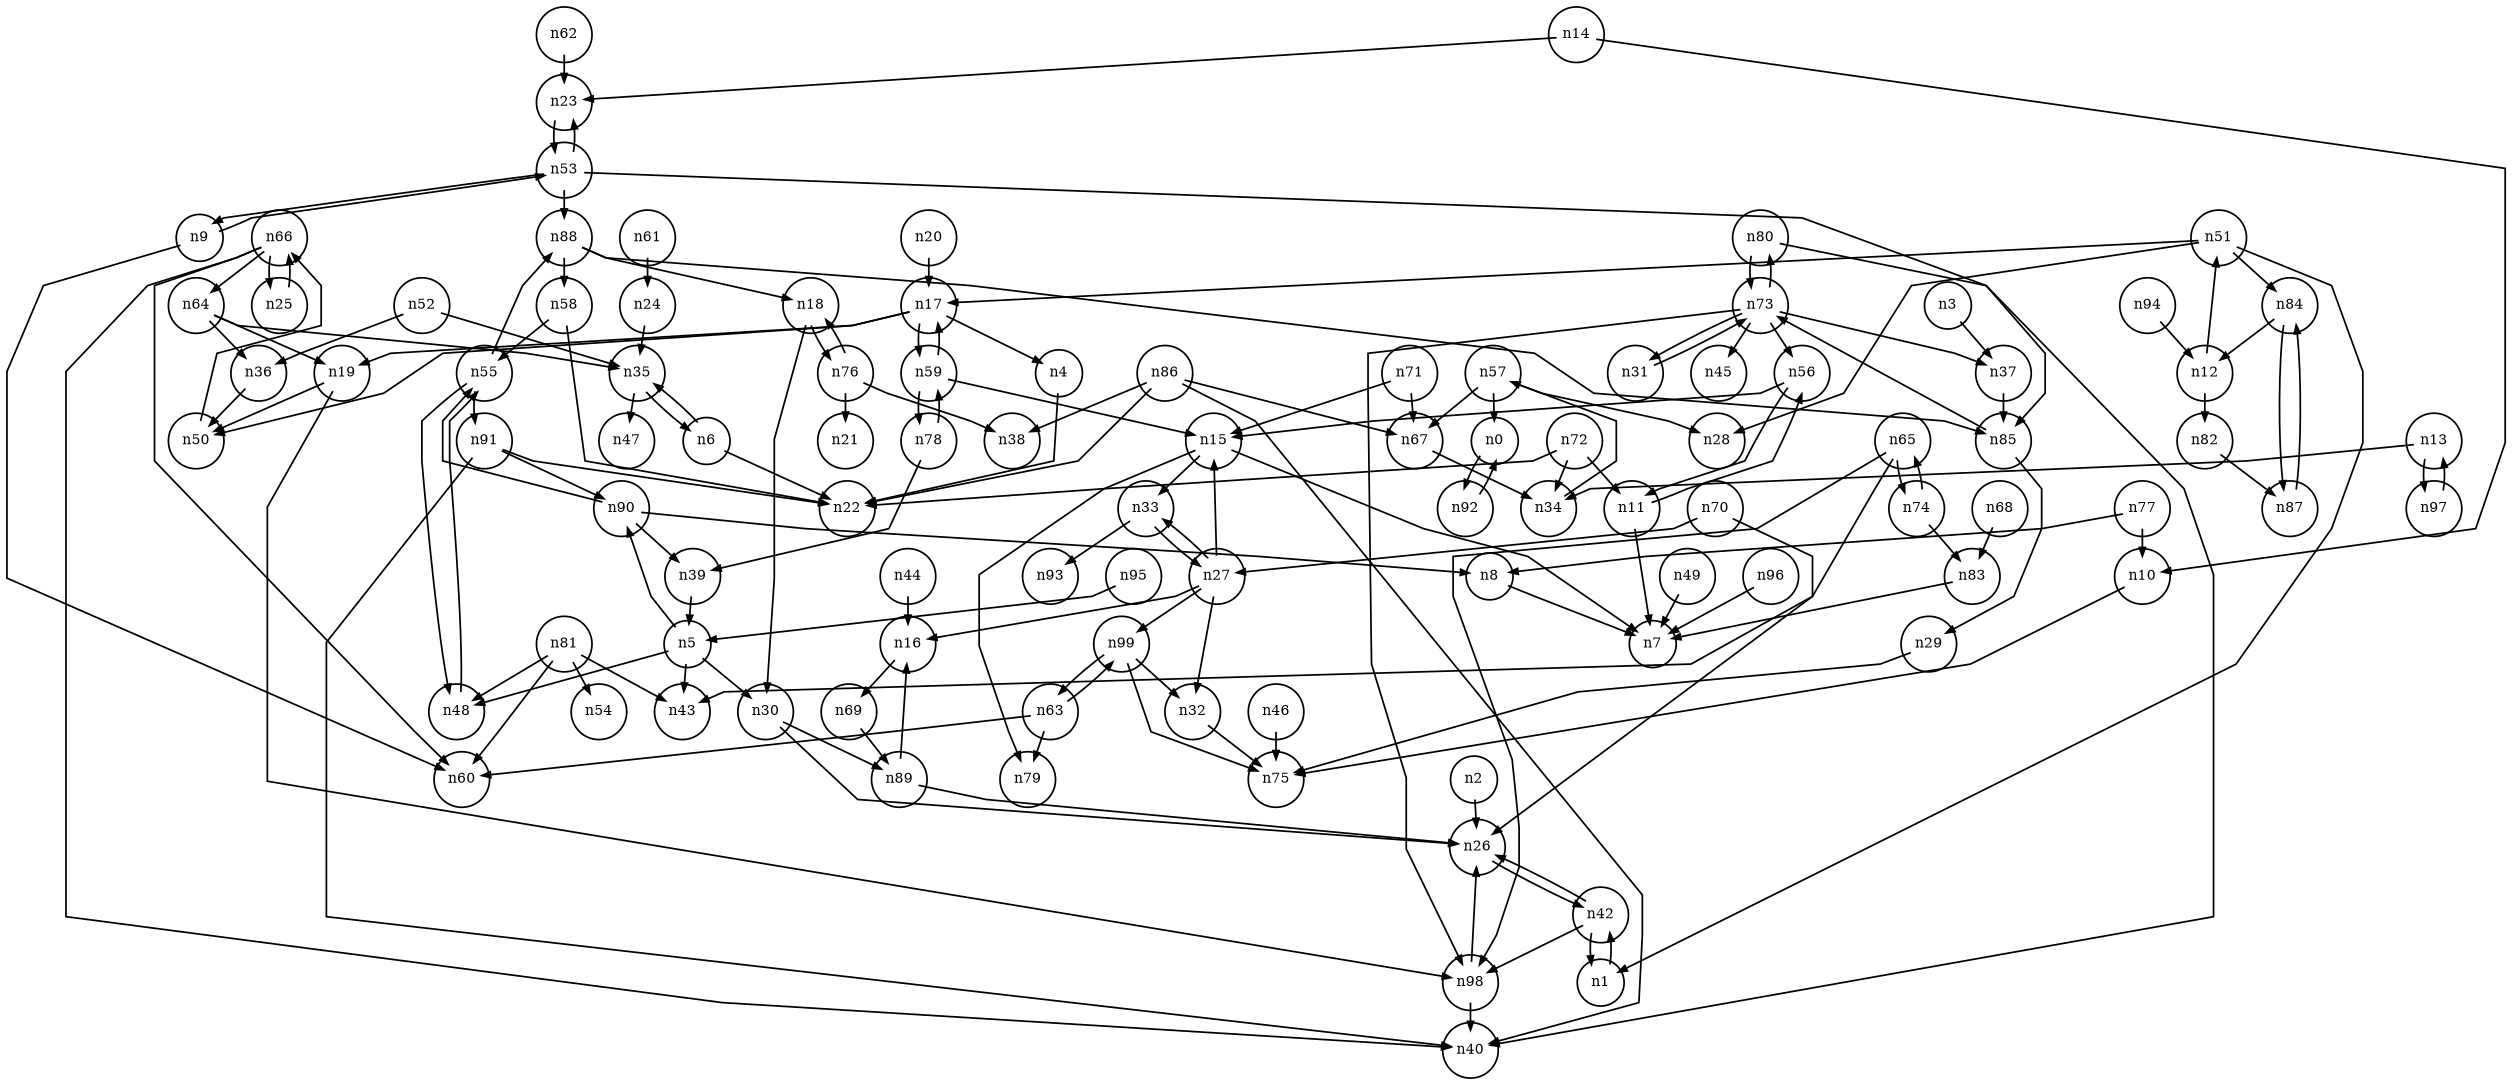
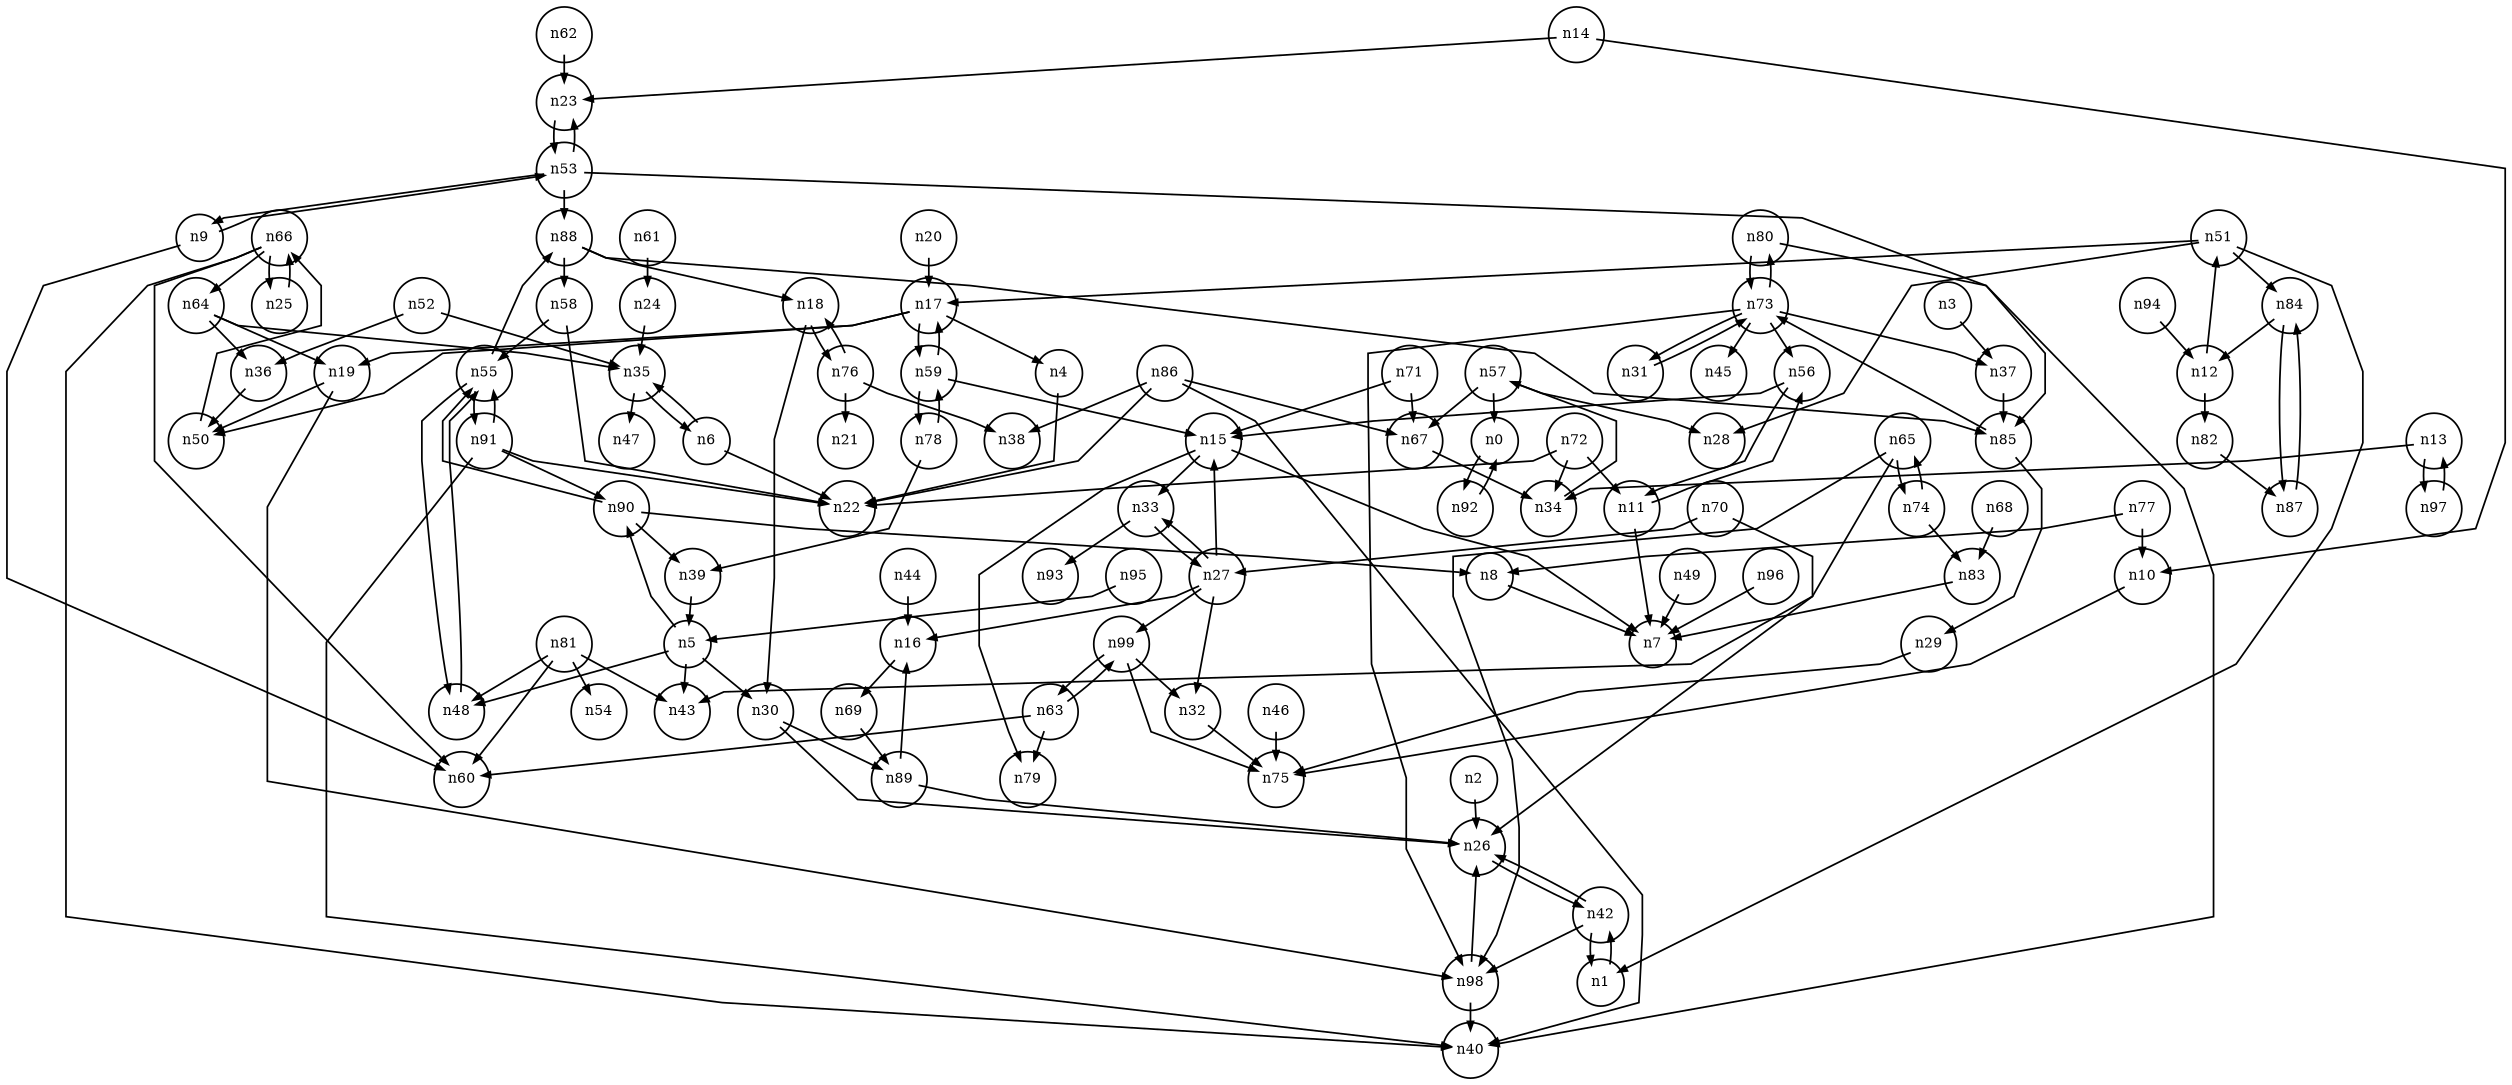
edge "n91" -> "n55": added
